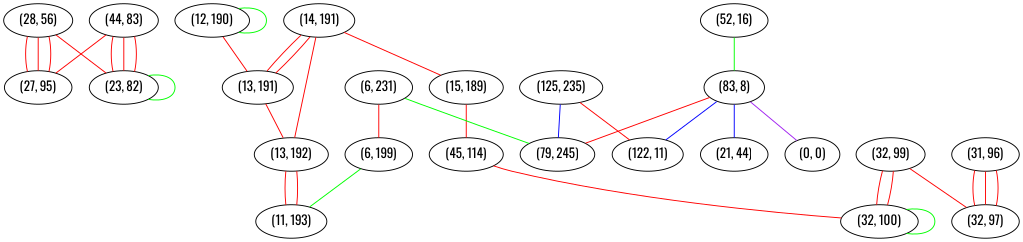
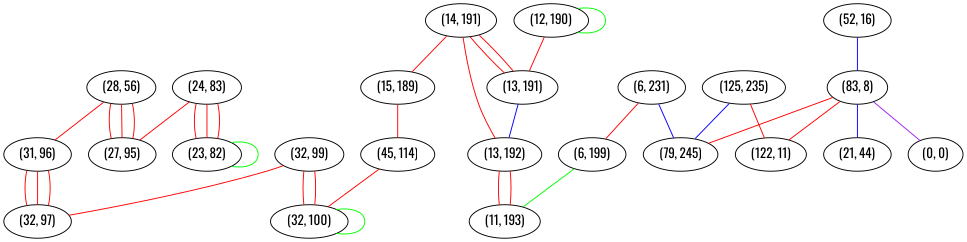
node "(44, 83)": label "(44, 83)" -> "(24, 83)"
edge "(28, 56)" -- "(23, 82)": now "(28, 56)" -- "(31, 96)"
edge "(52, 16)" -- "(83, 8)": color green -> blue
edge "(13, 191)" -- "(13, 192)": color red -> blue
edge "(83, 8)" -- "(122, 11)": color blue -> red
edge "(6, 231)" -- "(79, 245)": color green -> blue
